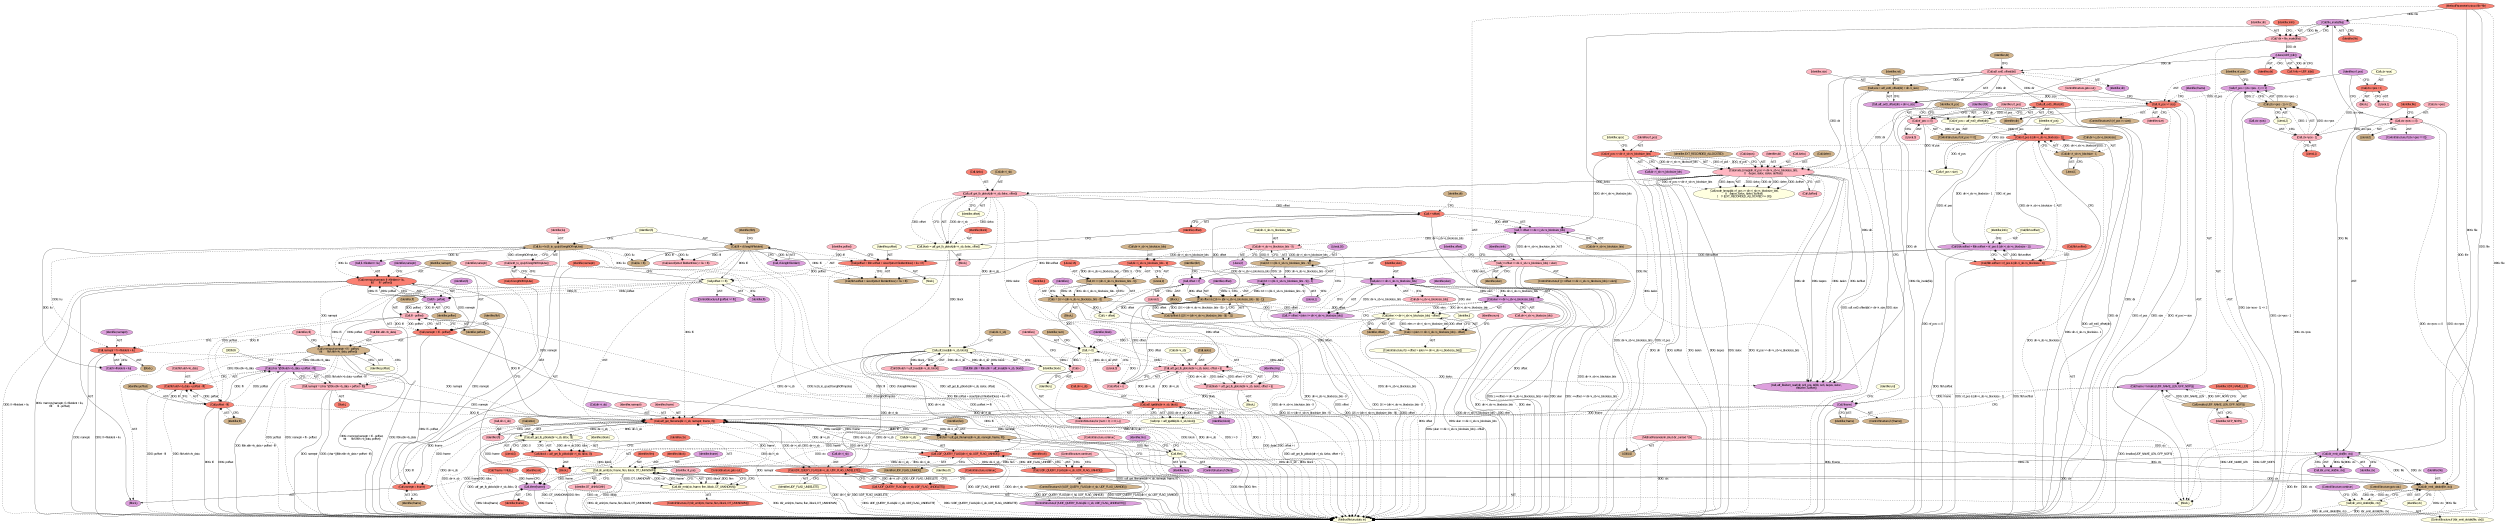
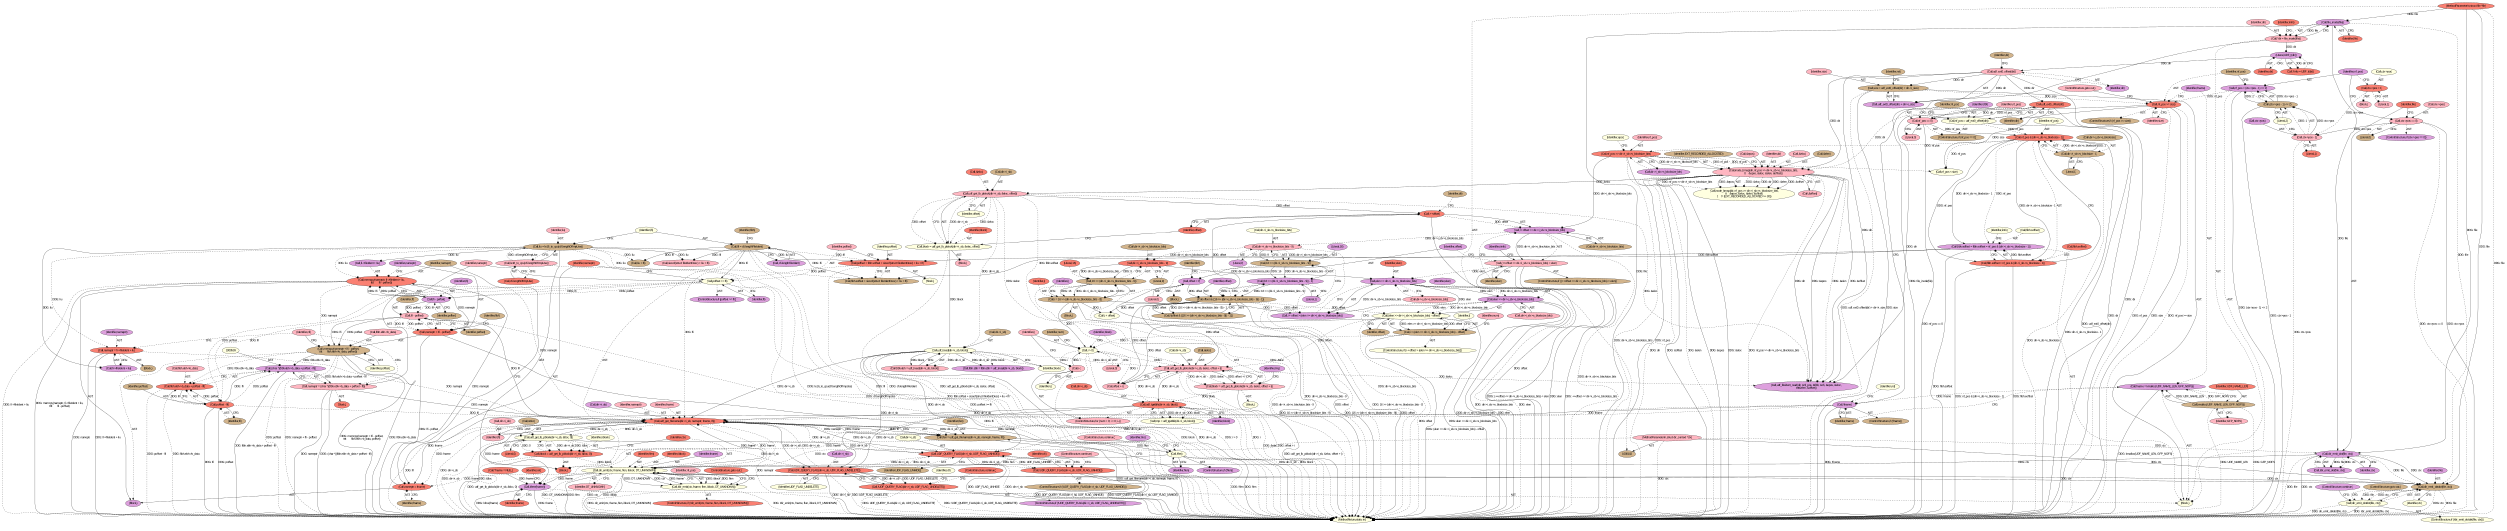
edge "(Call,udf_get_filename(dir->i_sb, nameptr, fname, lfi))" -> "(Call,dir_emit(ctx, fname, flen, iblock, DT_UNKNOWN))": added, label "DDG: fname"
